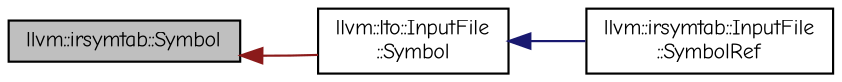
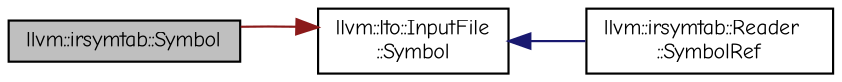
node "llvm::irsymtab::InputFile ::SymbolRef": label "llvm::irsymtab::InputFile ::SymbolRef" -> "llvm::irsymtab::Reader ::SymbolRef"
edge "llvm::lto::InputFile ::Symbol" -> "llvm::irsymtab::Symbol": reversed
